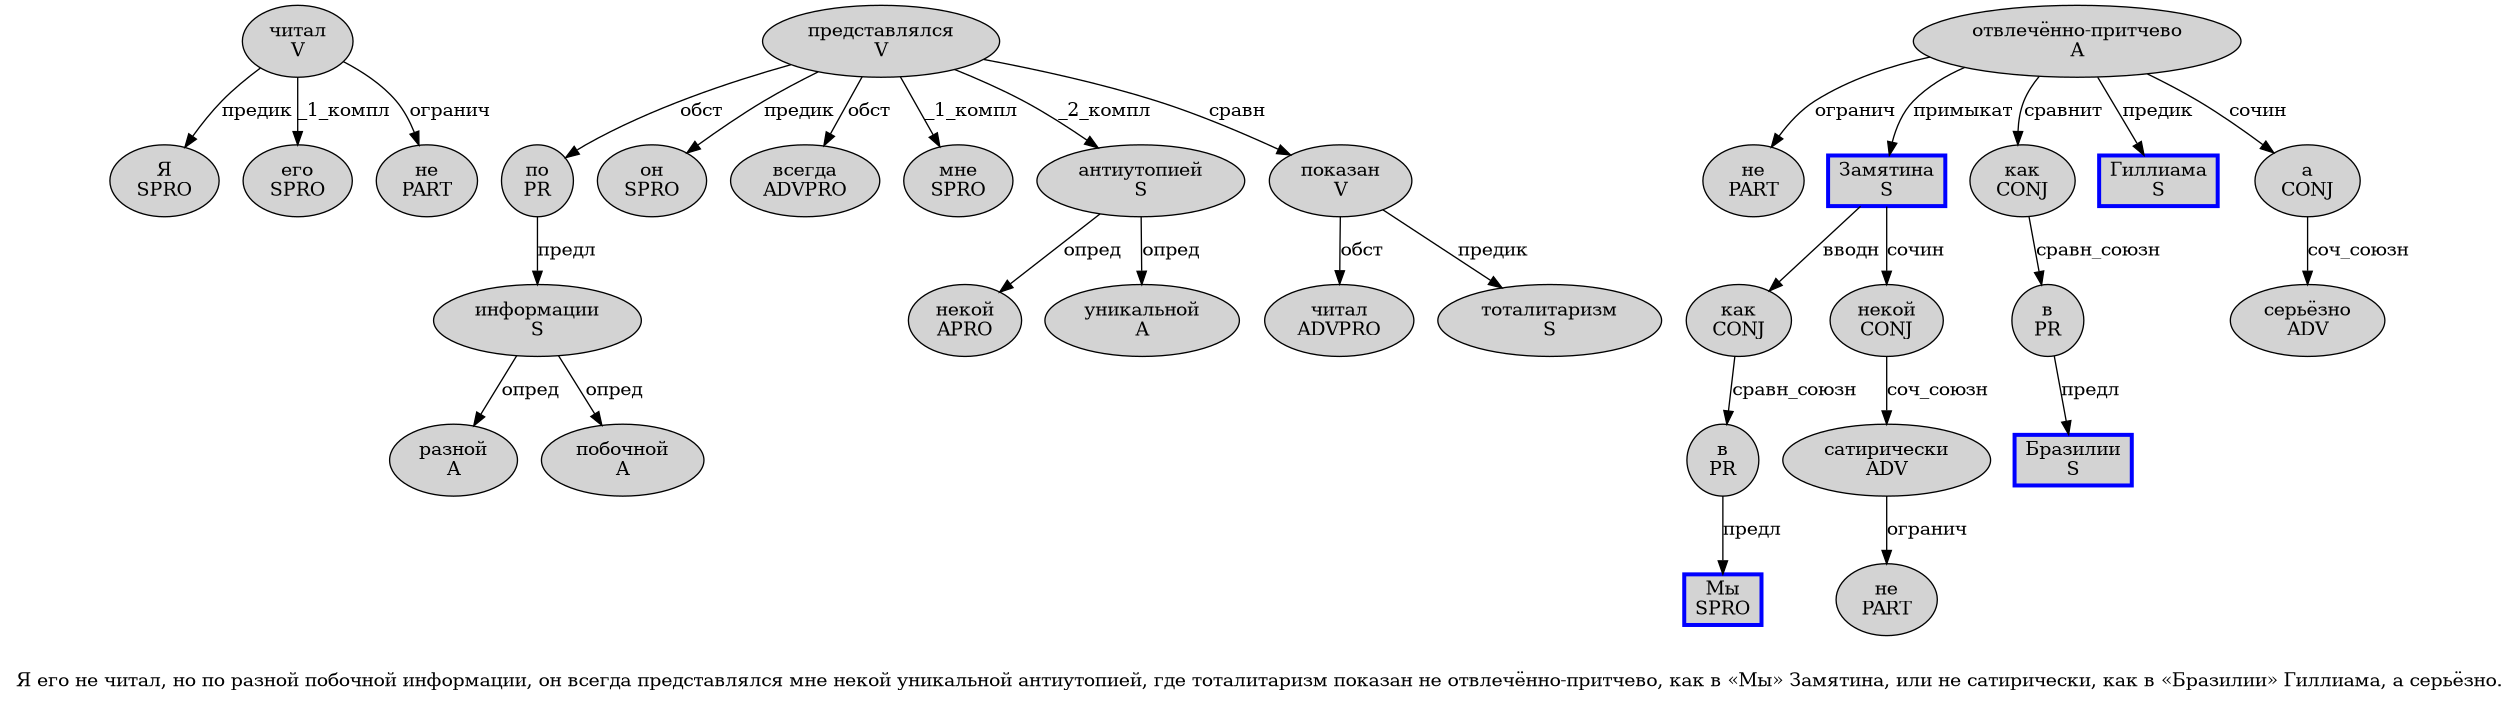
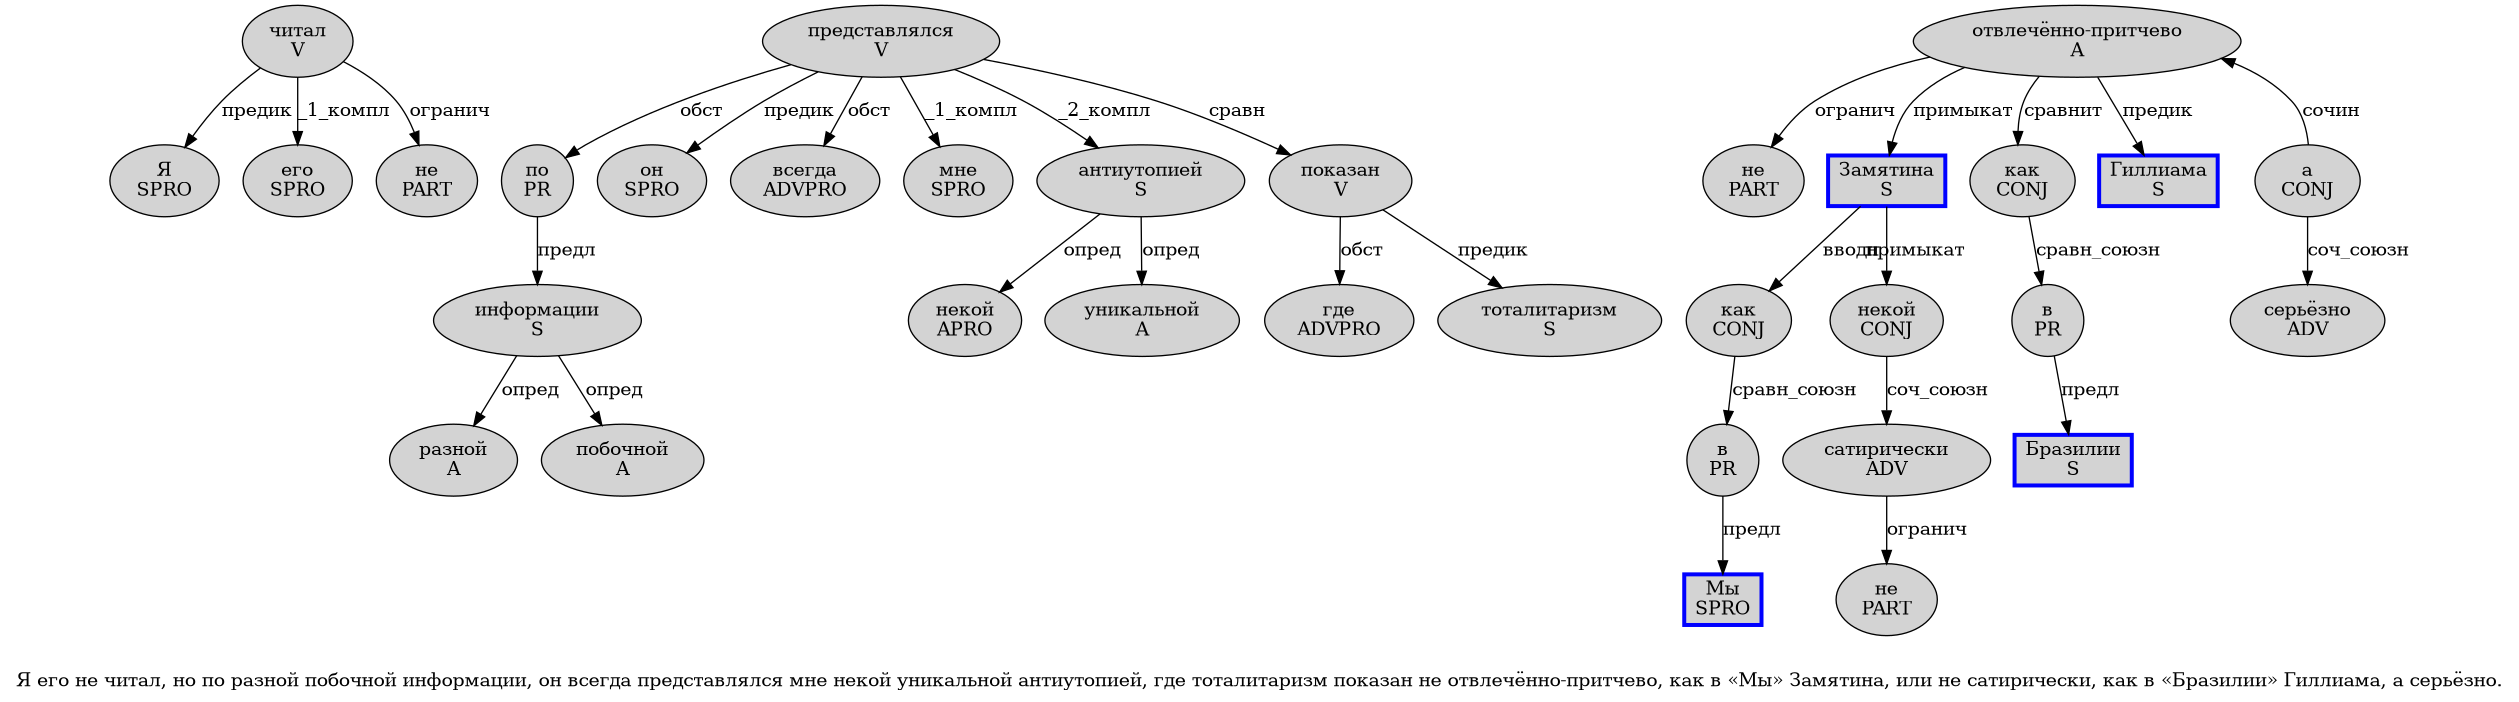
edge "отвлечённо-притчево A" -> "а CONJ": reversed
edge "Замятина S" -> "некой CONJ": label "сочин" -> "примыкат"
node "читал ADVPRO": label "читал ADVPRO" -> "где ADVPRO"
